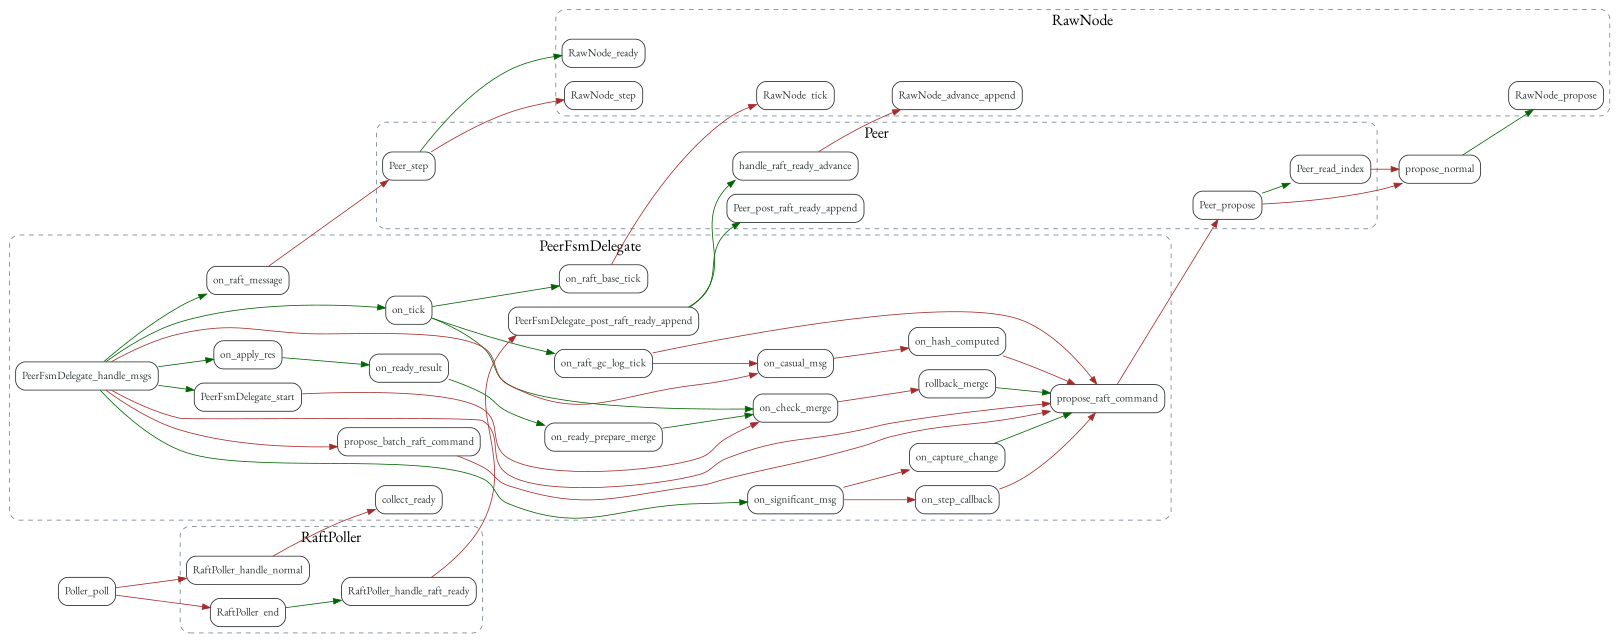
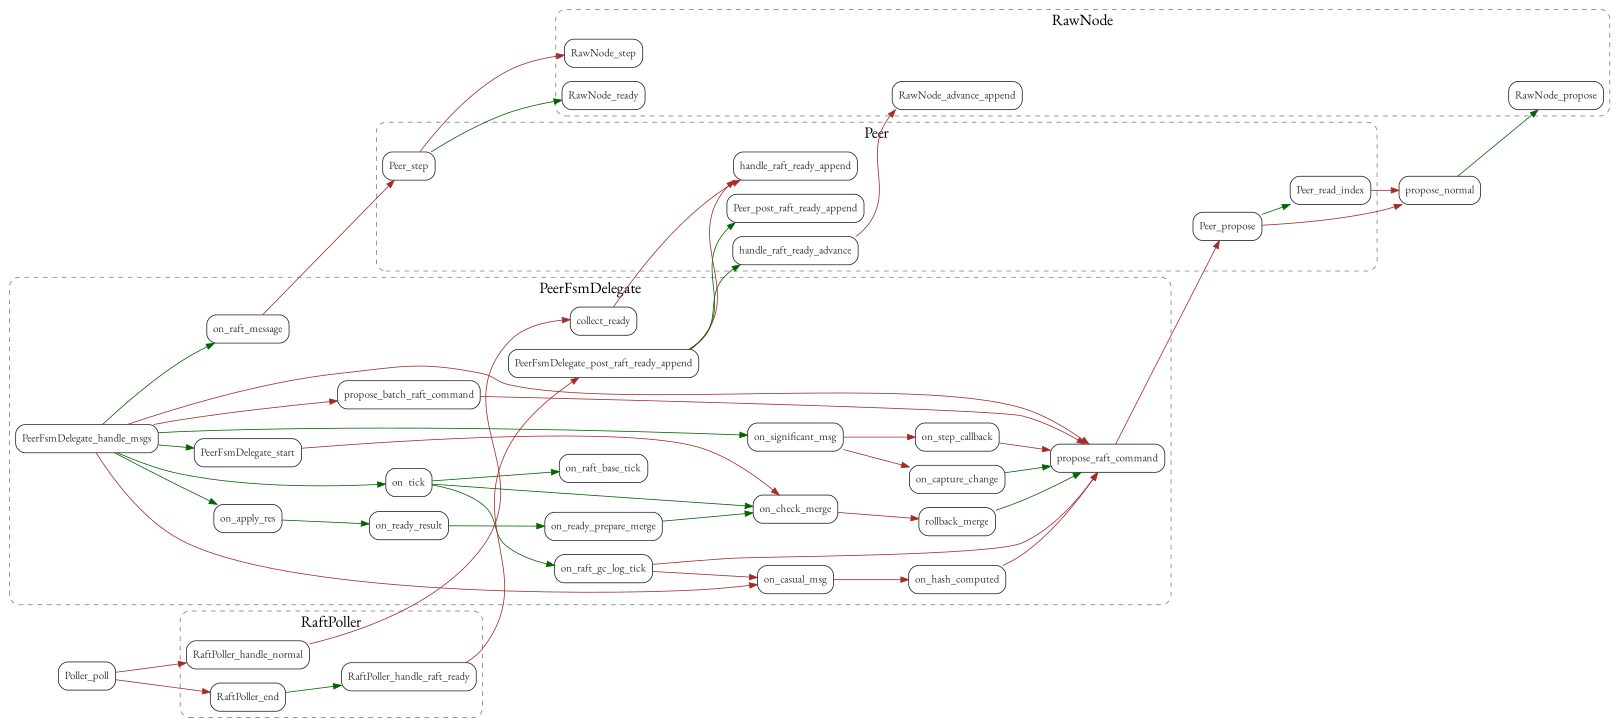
node "RawNode_tick": removed
node "handle_raft_ready_append": added
